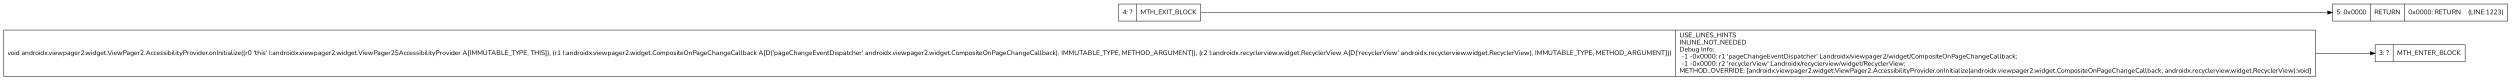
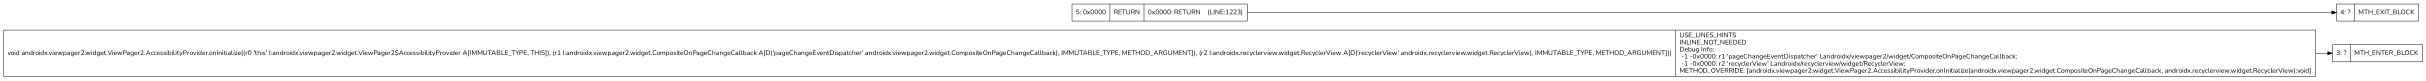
edge "4: ?" -> "5: 0x0000": reversed
